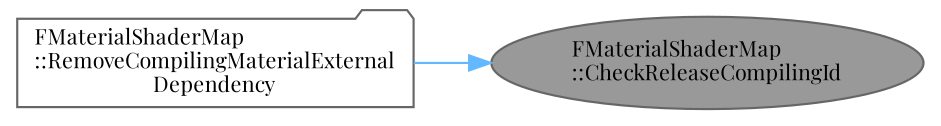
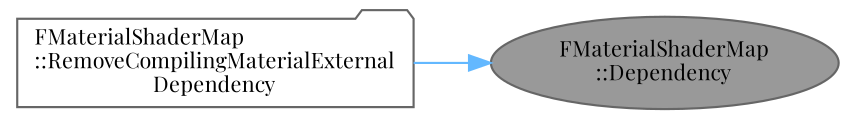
node "FMaterialShaderMap ::CheckReleaseCompilingId": label "FMaterialShaderMap ::CheckReleaseCompilingId" -> "FMaterialShaderMap ::Dependency"
